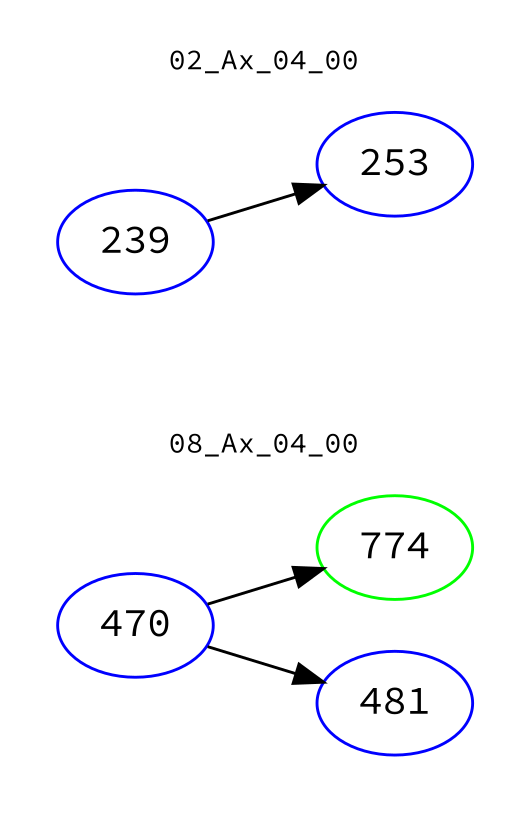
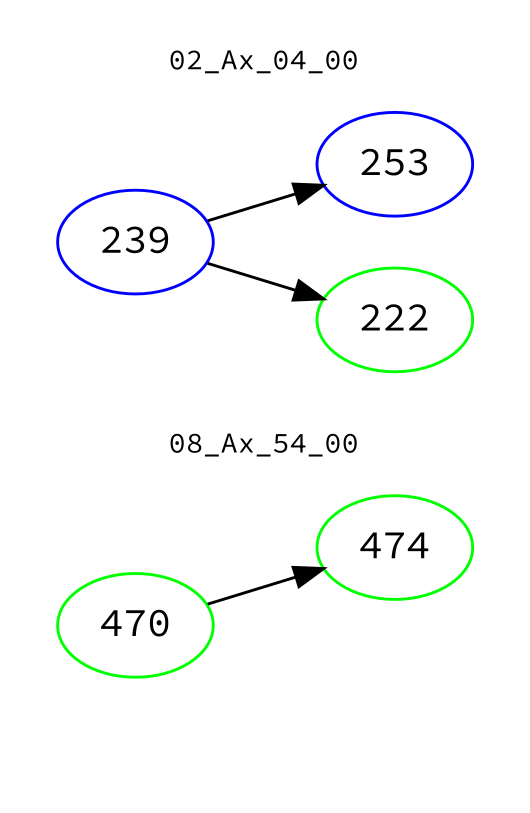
node "222": added
cluster "08_Ax_04_00": label "08_Ax_04_00" -> "08_Ax_54_00"
node "774": label "774" -> "474"
node "470": color blue -> green
node "481": removed
